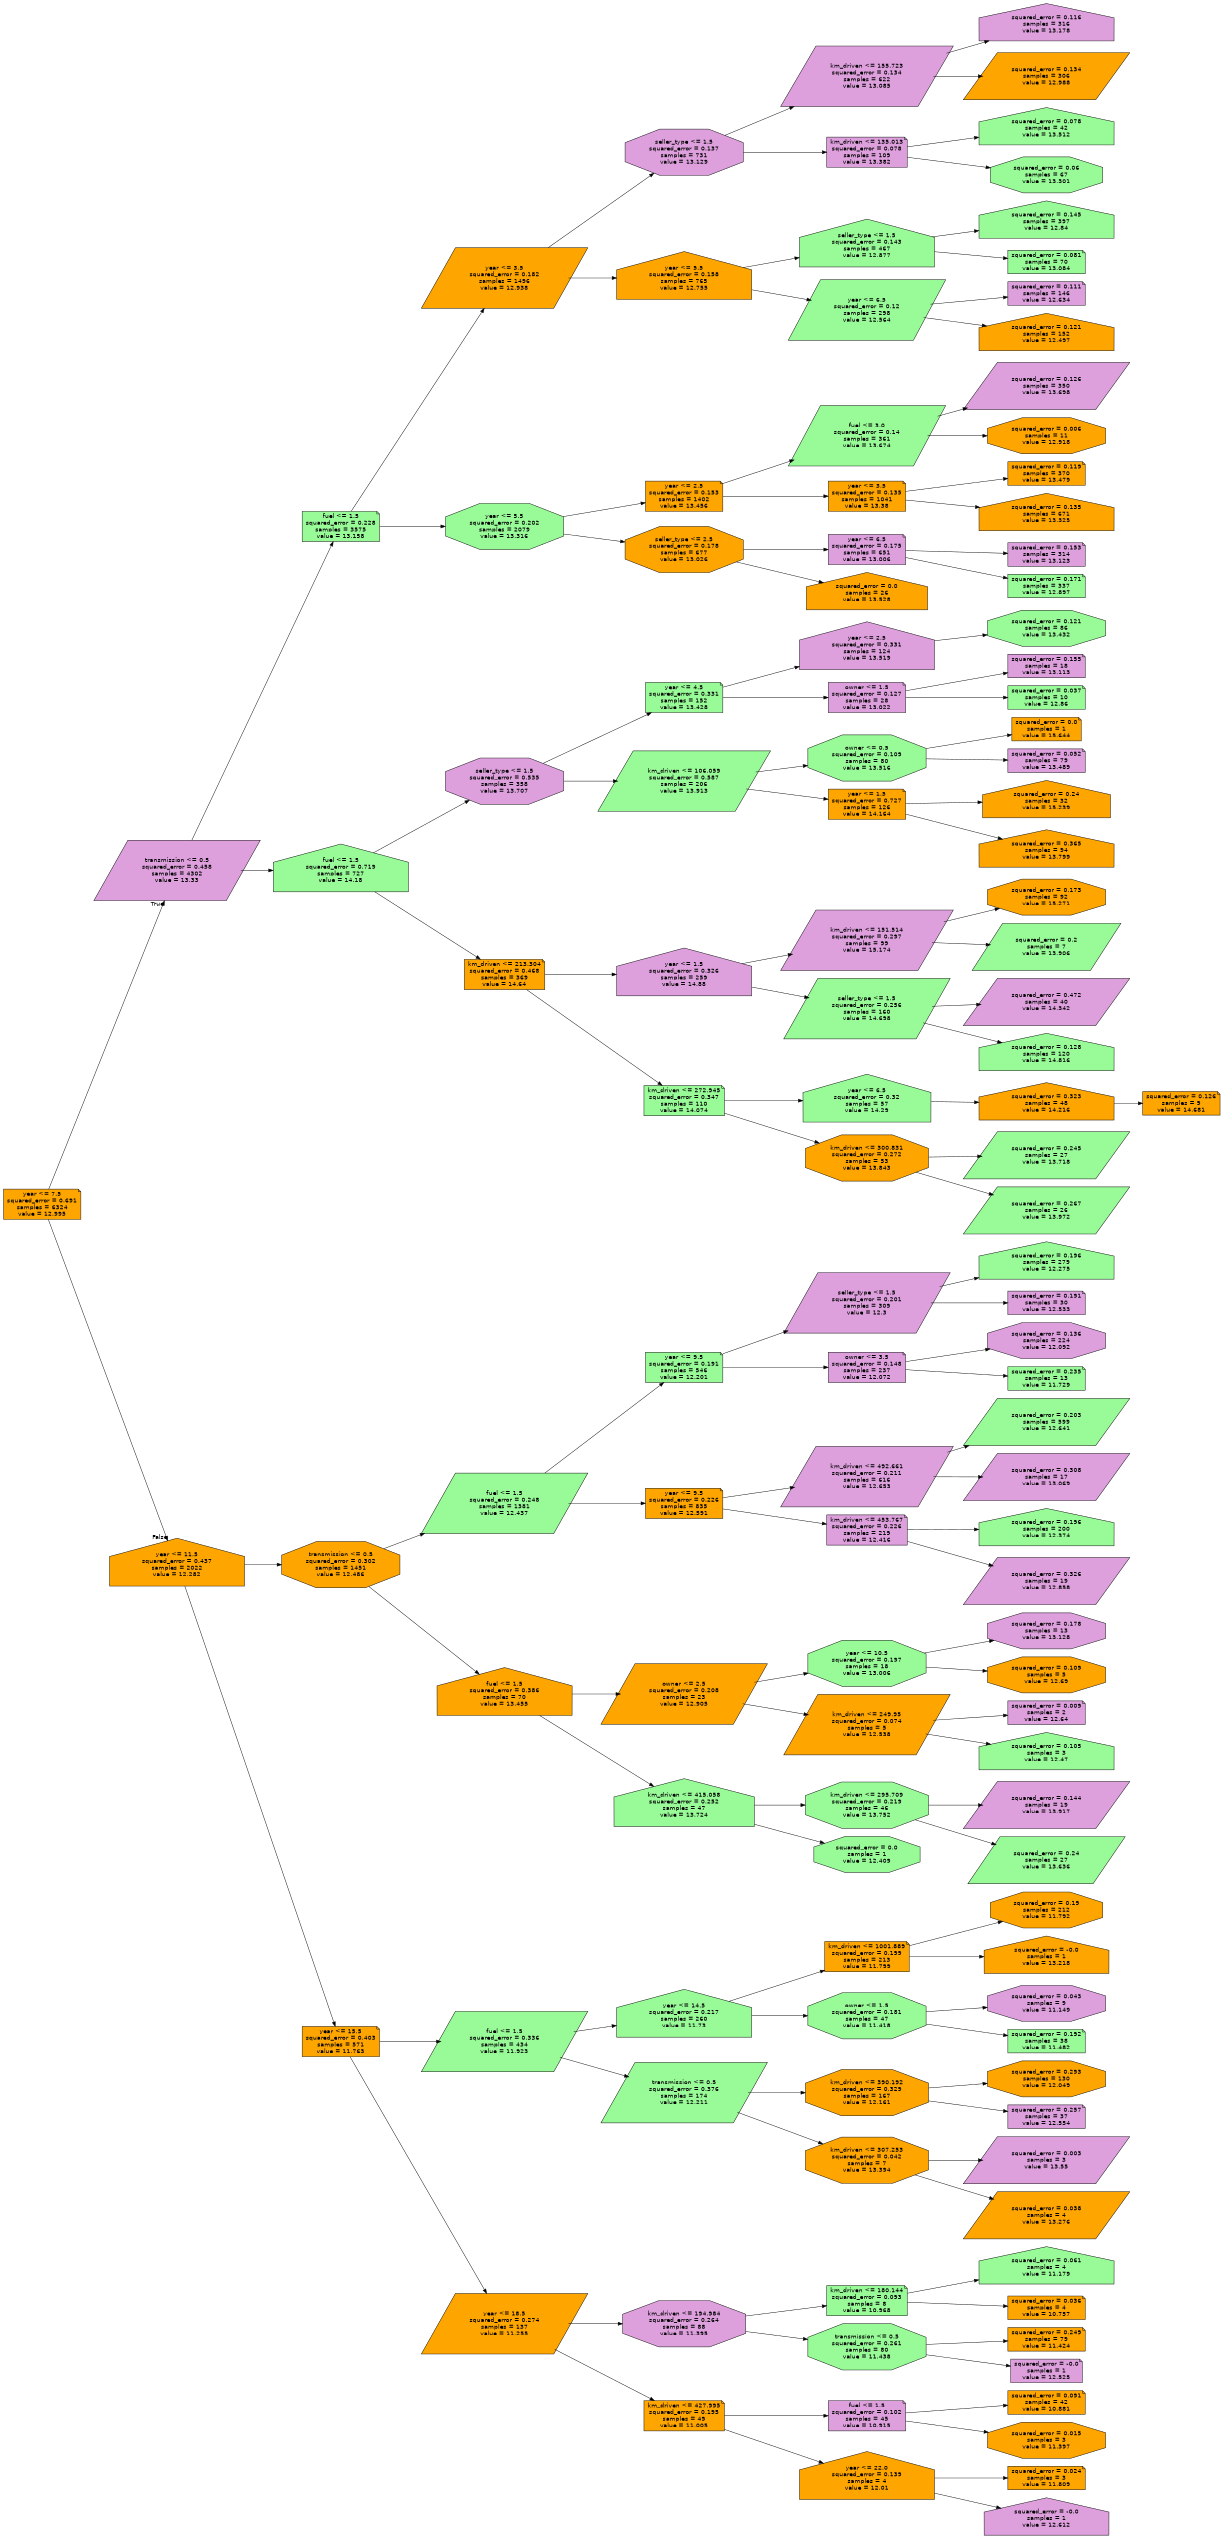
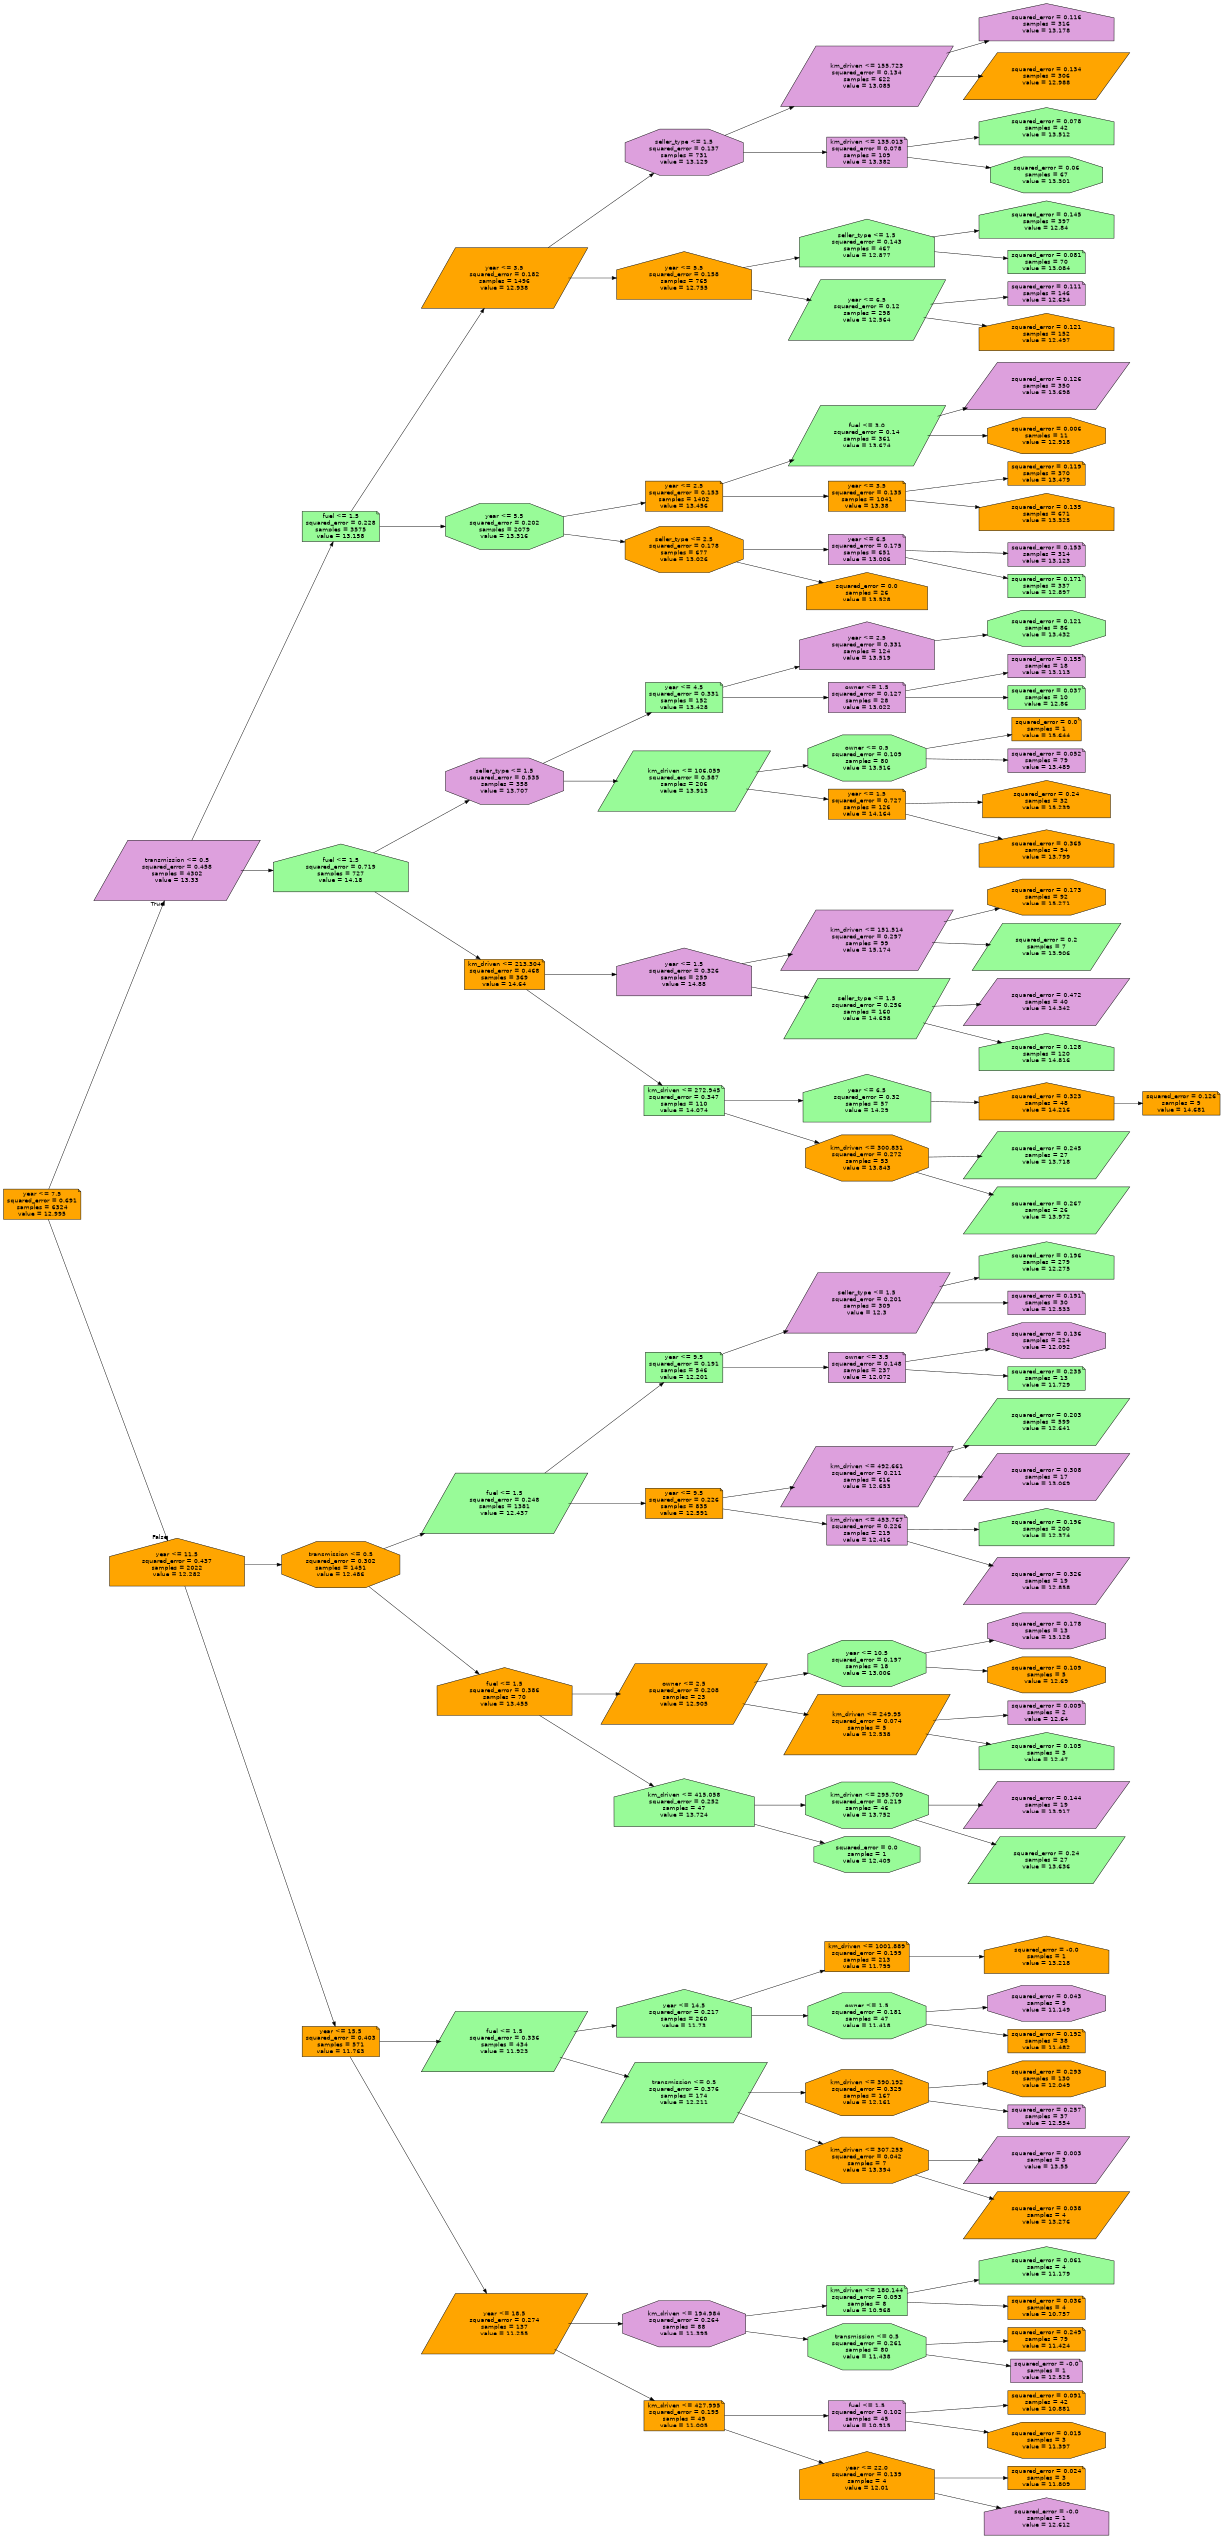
node "squared_error = 0.19 samples = 212 value = 11.792": removed
node "squared_error = 0.192 samples = 38 value = 11.482": fillcolor palegreen -> orange
